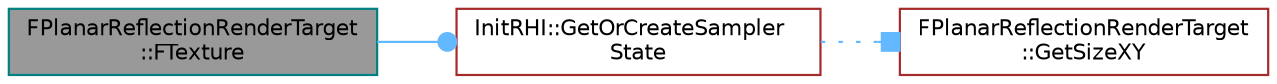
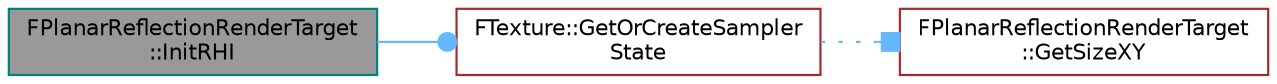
node "FPlanarReflectionRenderTarget ::FTexture": label "FPlanarReflectionRenderTarget ::FTexture" -> "FPlanarReflectionRenderTarget ::InitRHI"
node "InitRHI::GetOrCreateSampler State": label "InitRHI::GetOrCreateSampler State" -> "FTexture::GetOrCreateSampler State"
